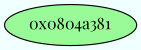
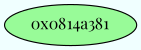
node "0x0804a381": label "0x0804a381" -> "0x0814a381"
